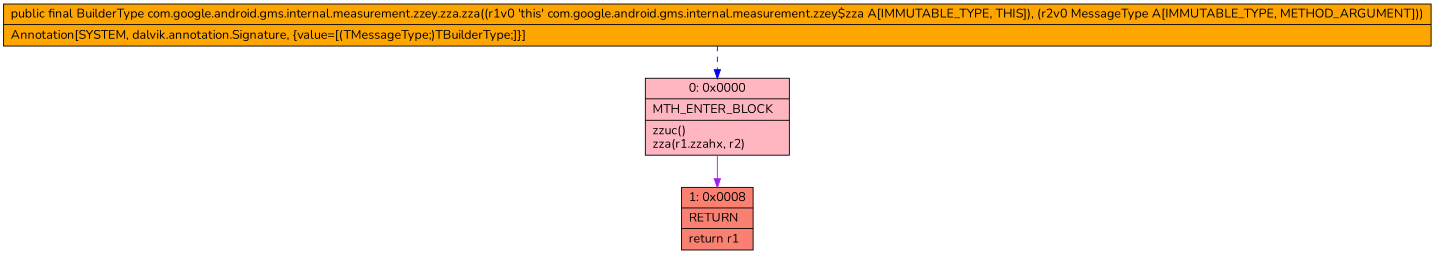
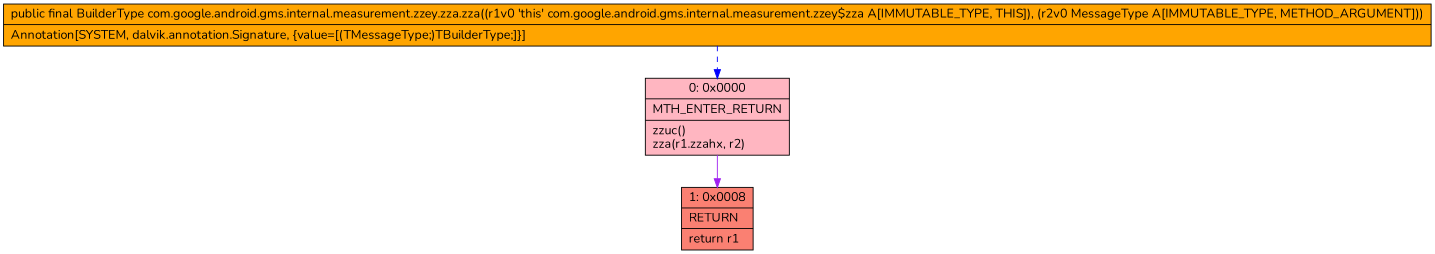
node "0: 0x0000": text "MTH_ENTER_BLOCK" -> "MTH_ENTER_RETURN"
